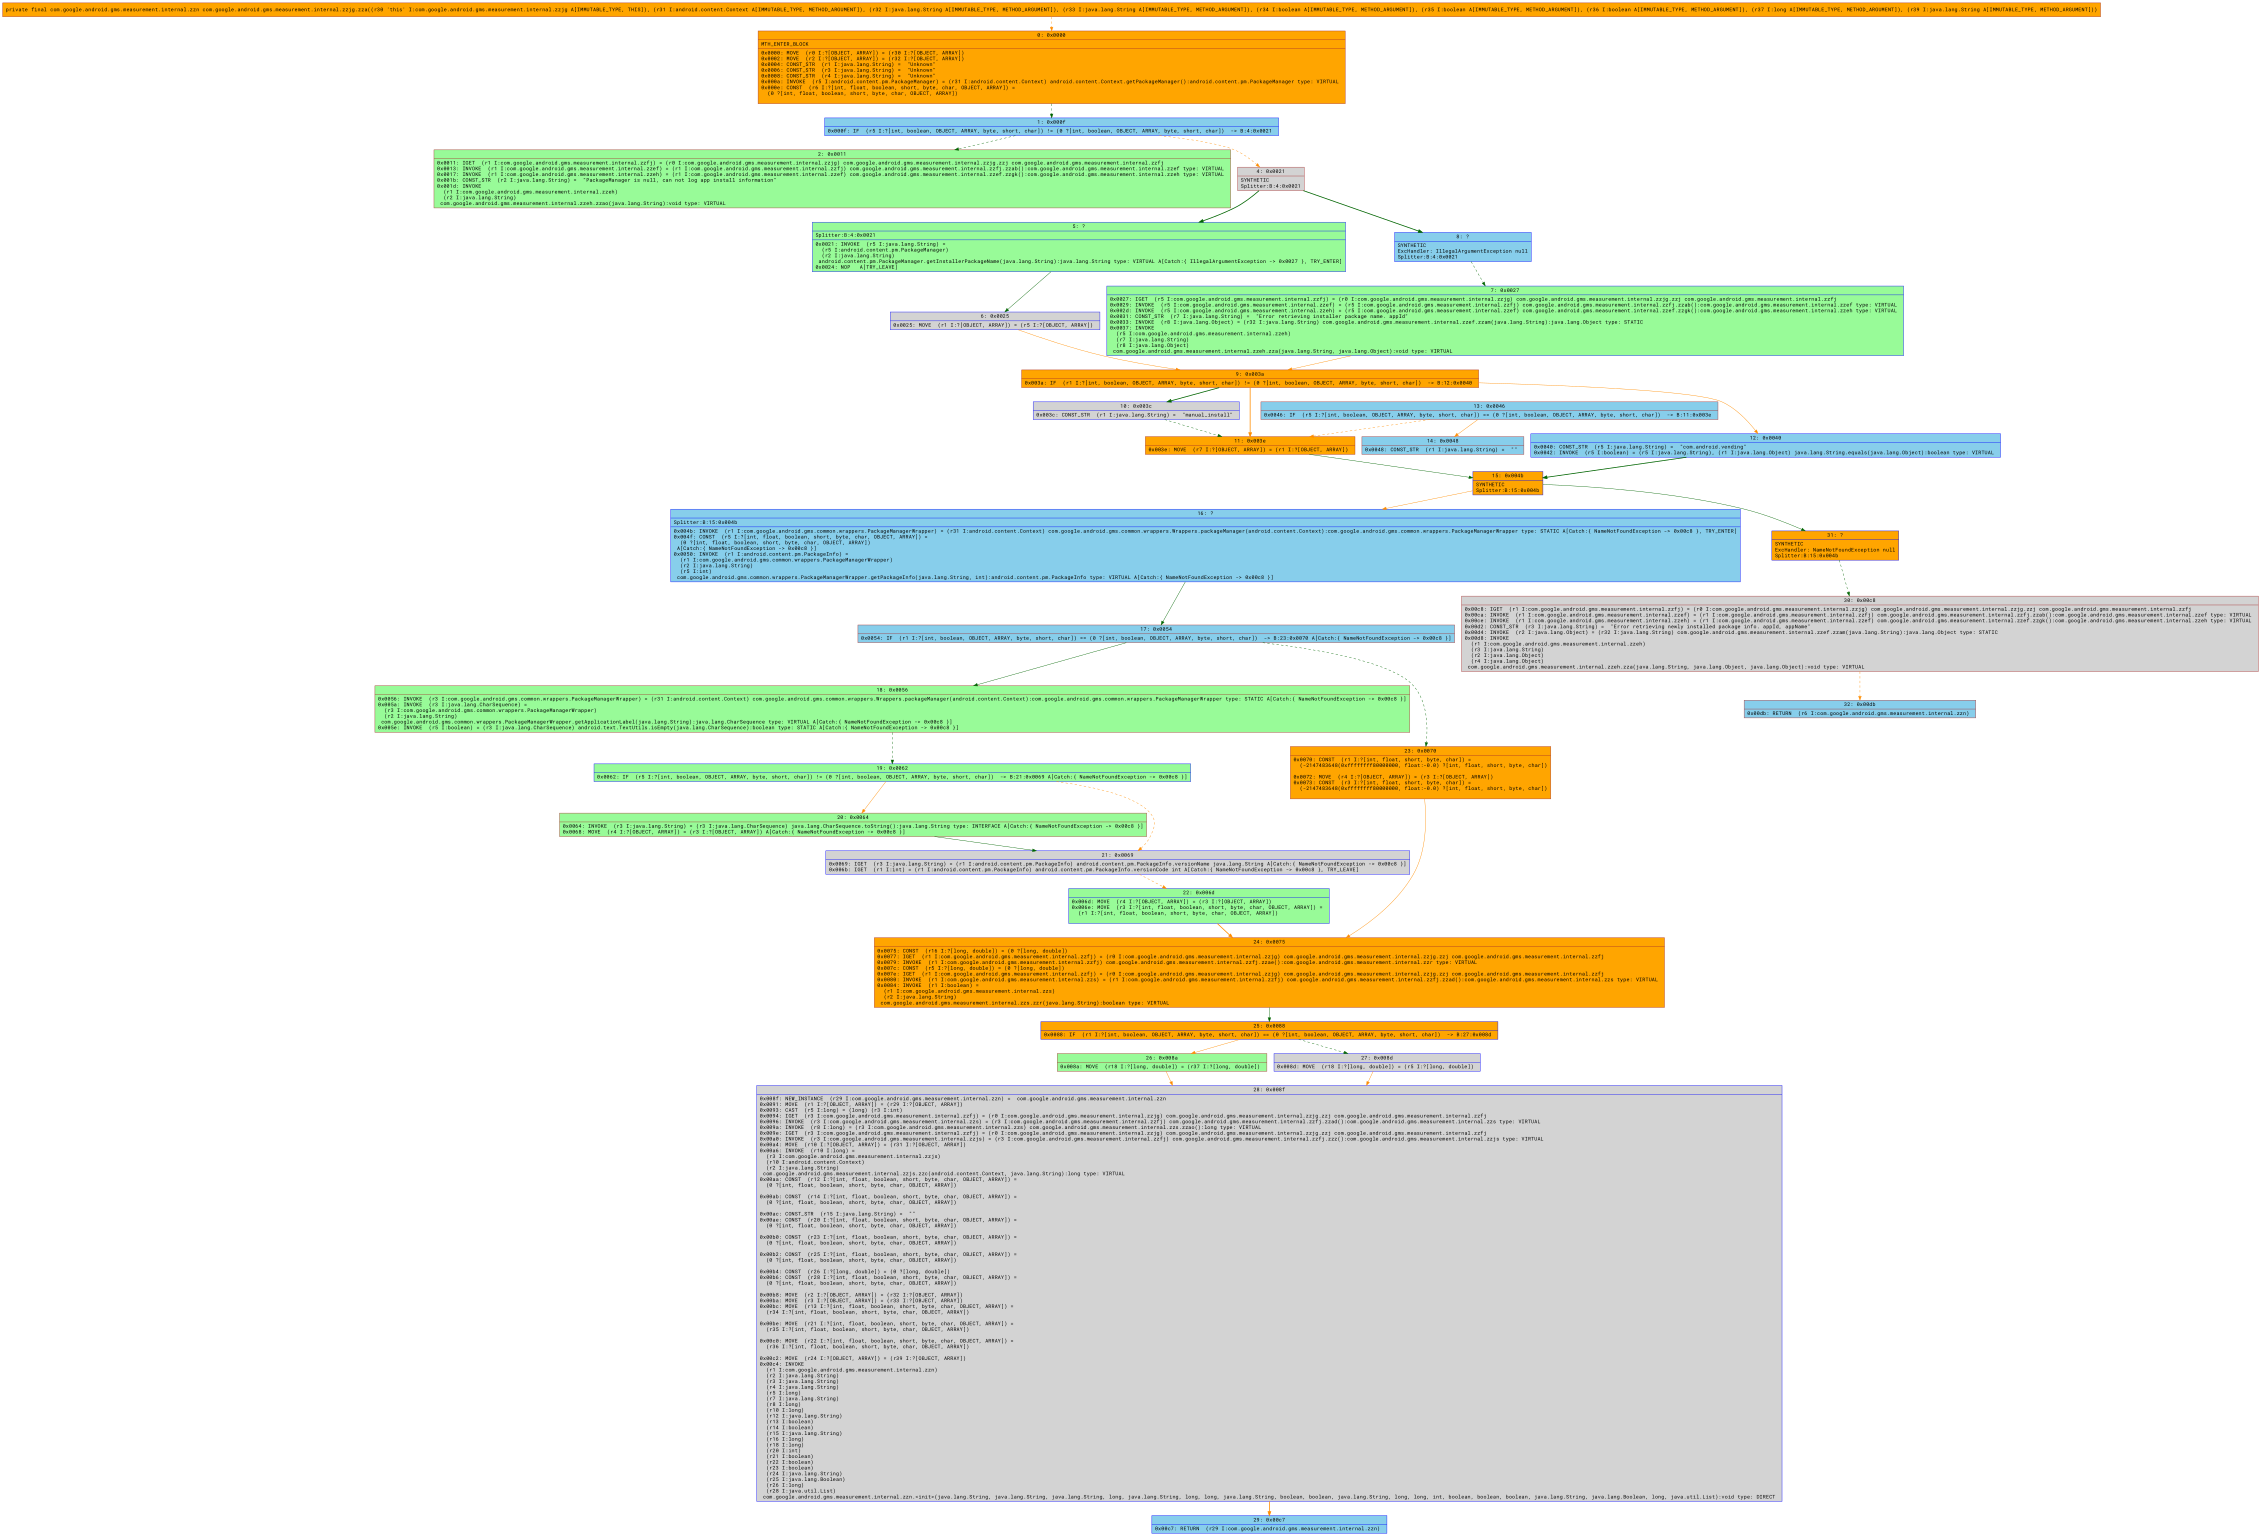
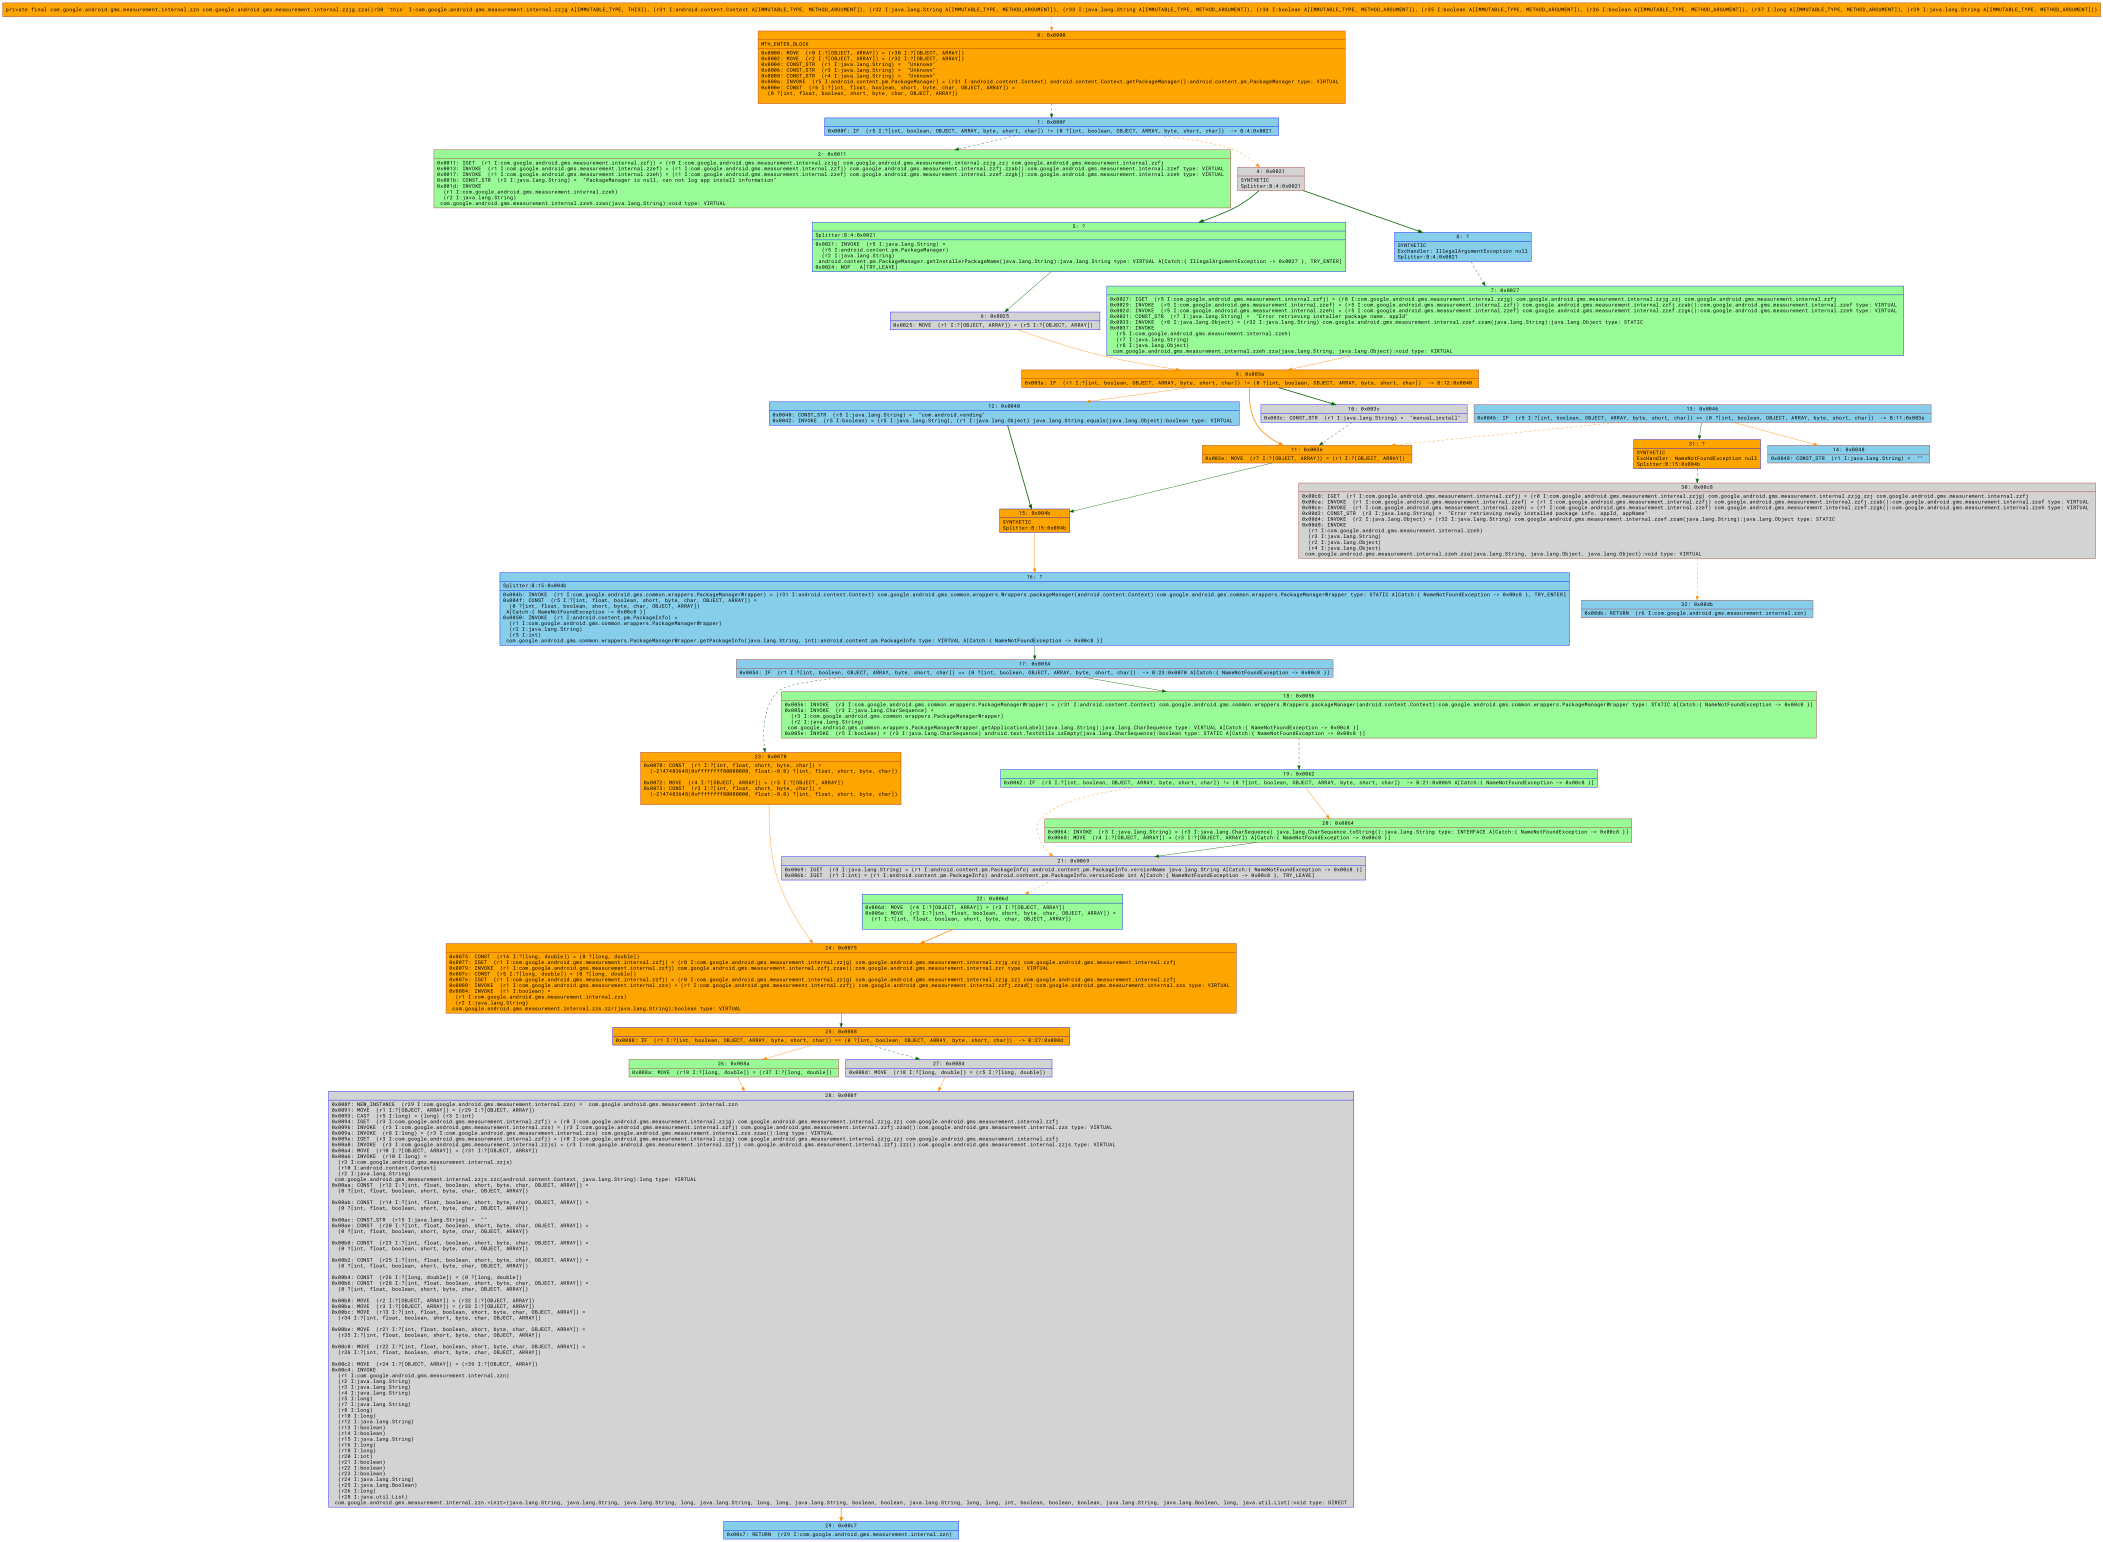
edge "15: 0x004b" -> "31: ?": now "13: 0x0046" -> "31: ?"
